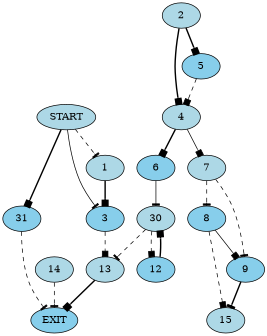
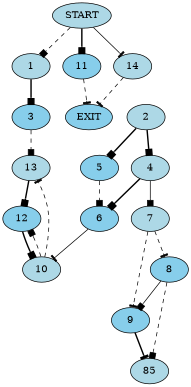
edge "5" -> "4": now "5" -> "6"
edge "START" -> "1": arrowhead tee -> box
edge "START" -> "3": now "START" -> "14"
node "31": label "31" -> "11"
node "30": label "30" -> "10"
edge "13" -> "EXIT": now "13" -> "12"
node "15": label "15" -> "85"
